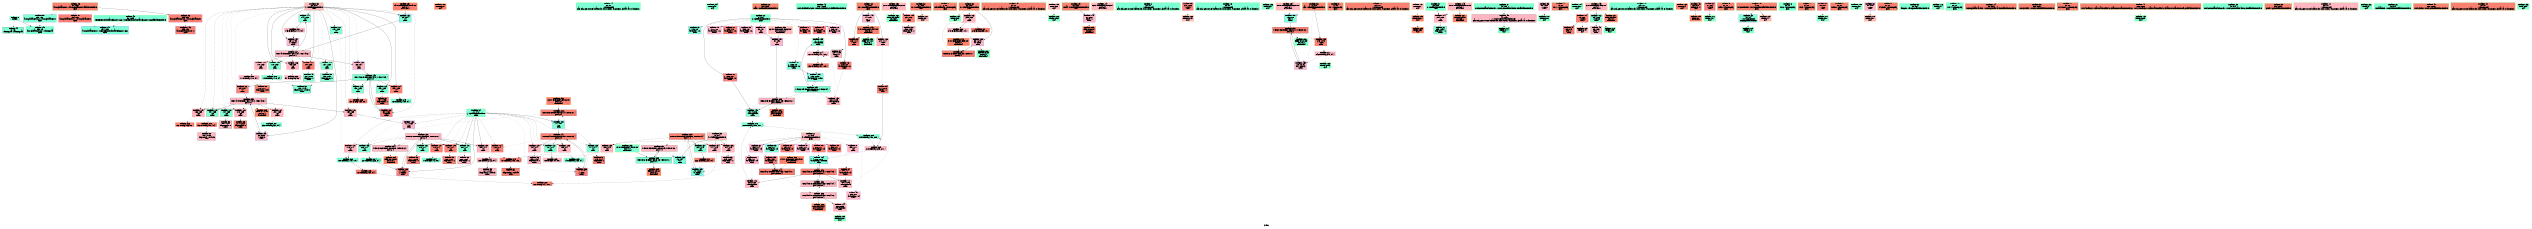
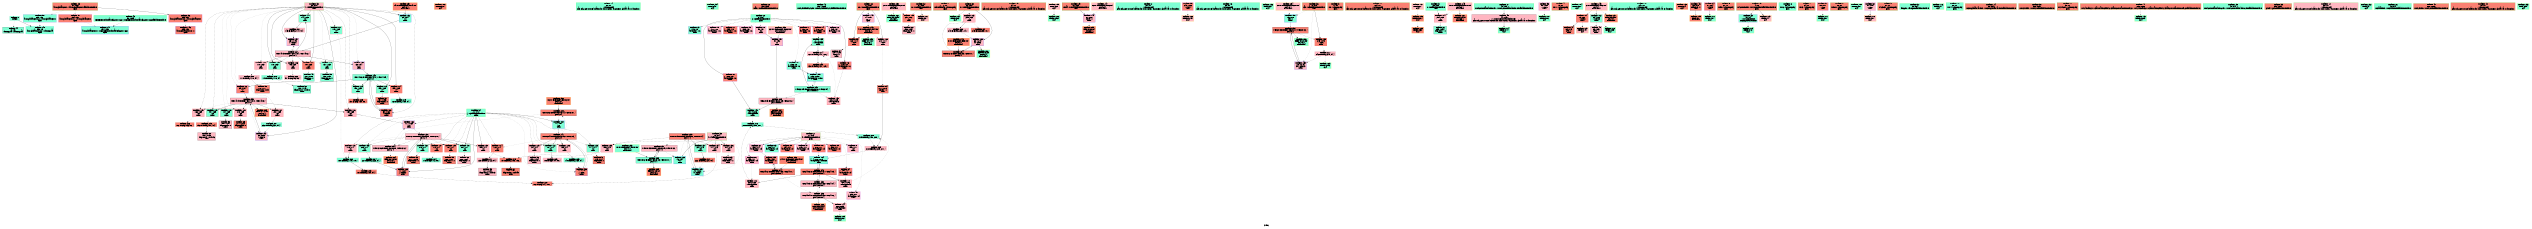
edge "NodeID: 33" -> "NodeID: 52": now "NodeID: 33" -> "NodeID: 108"
